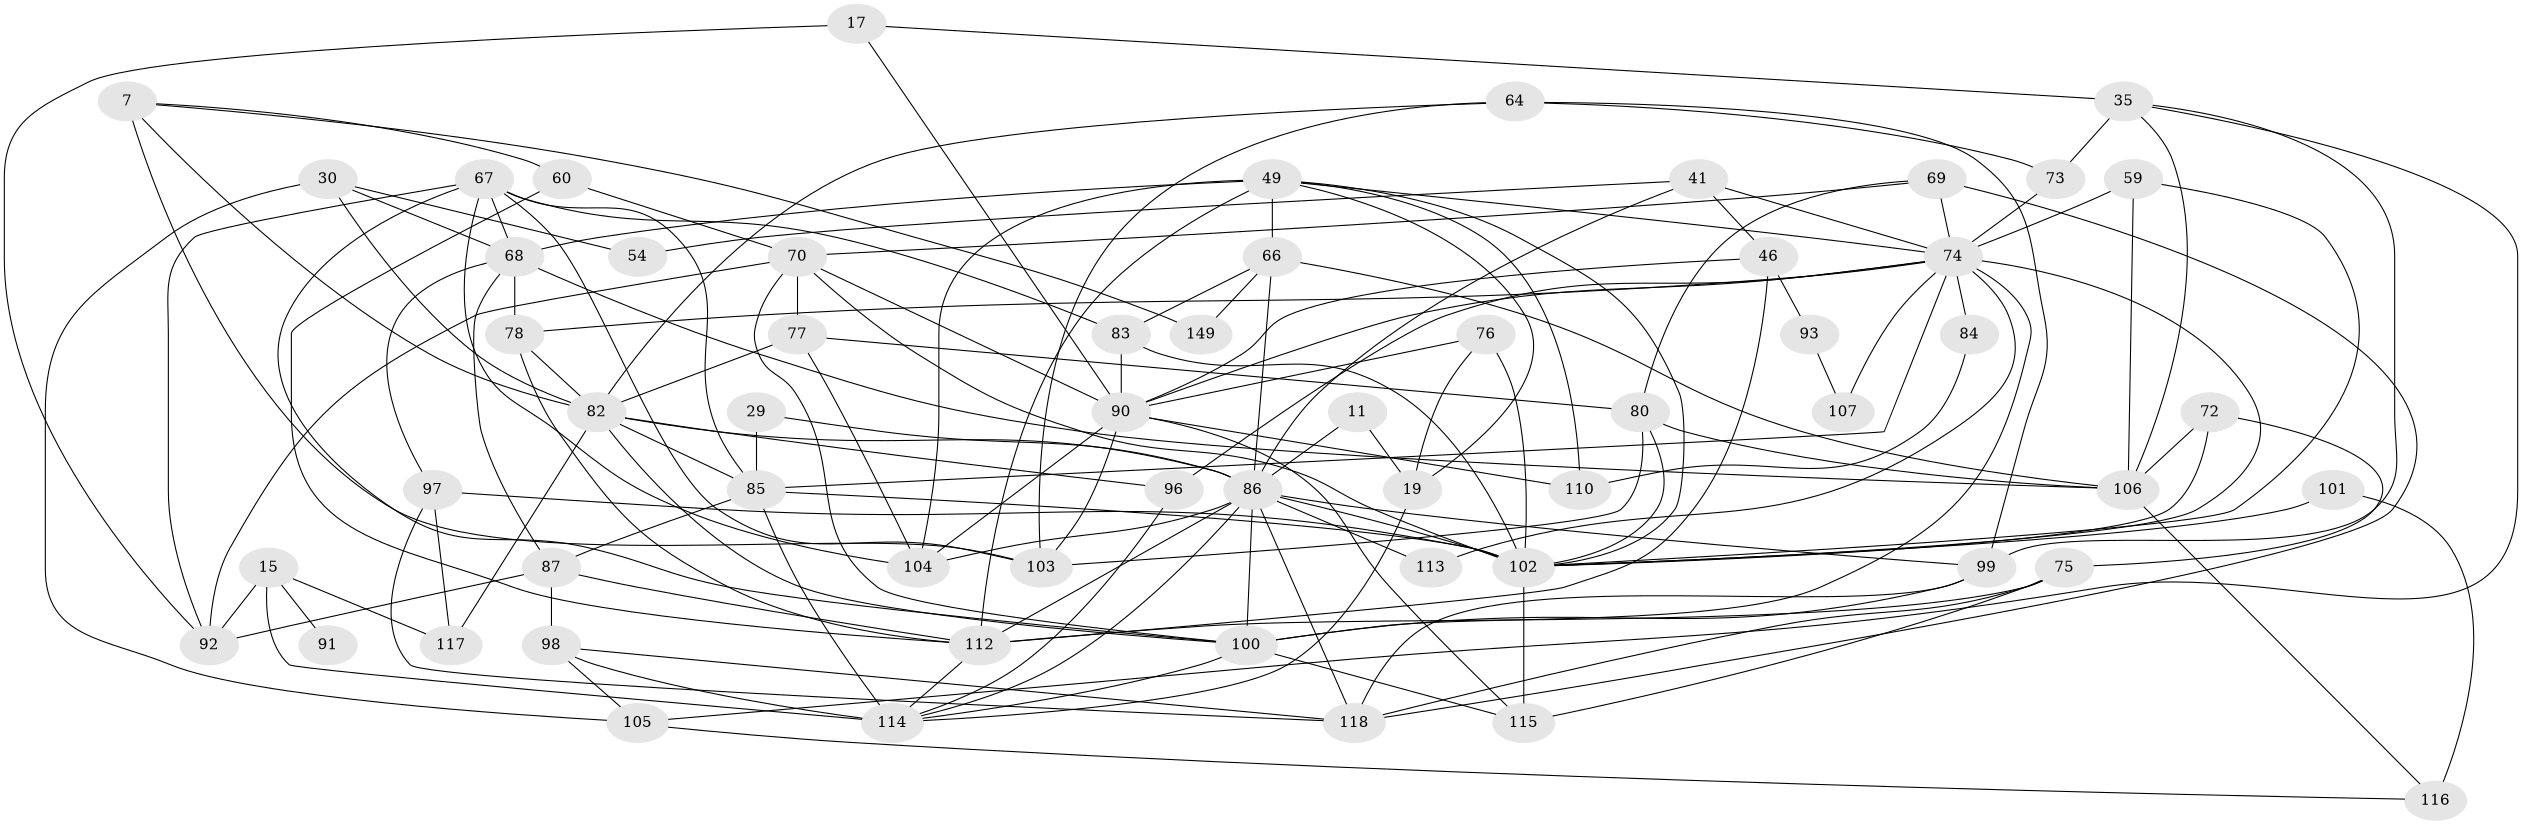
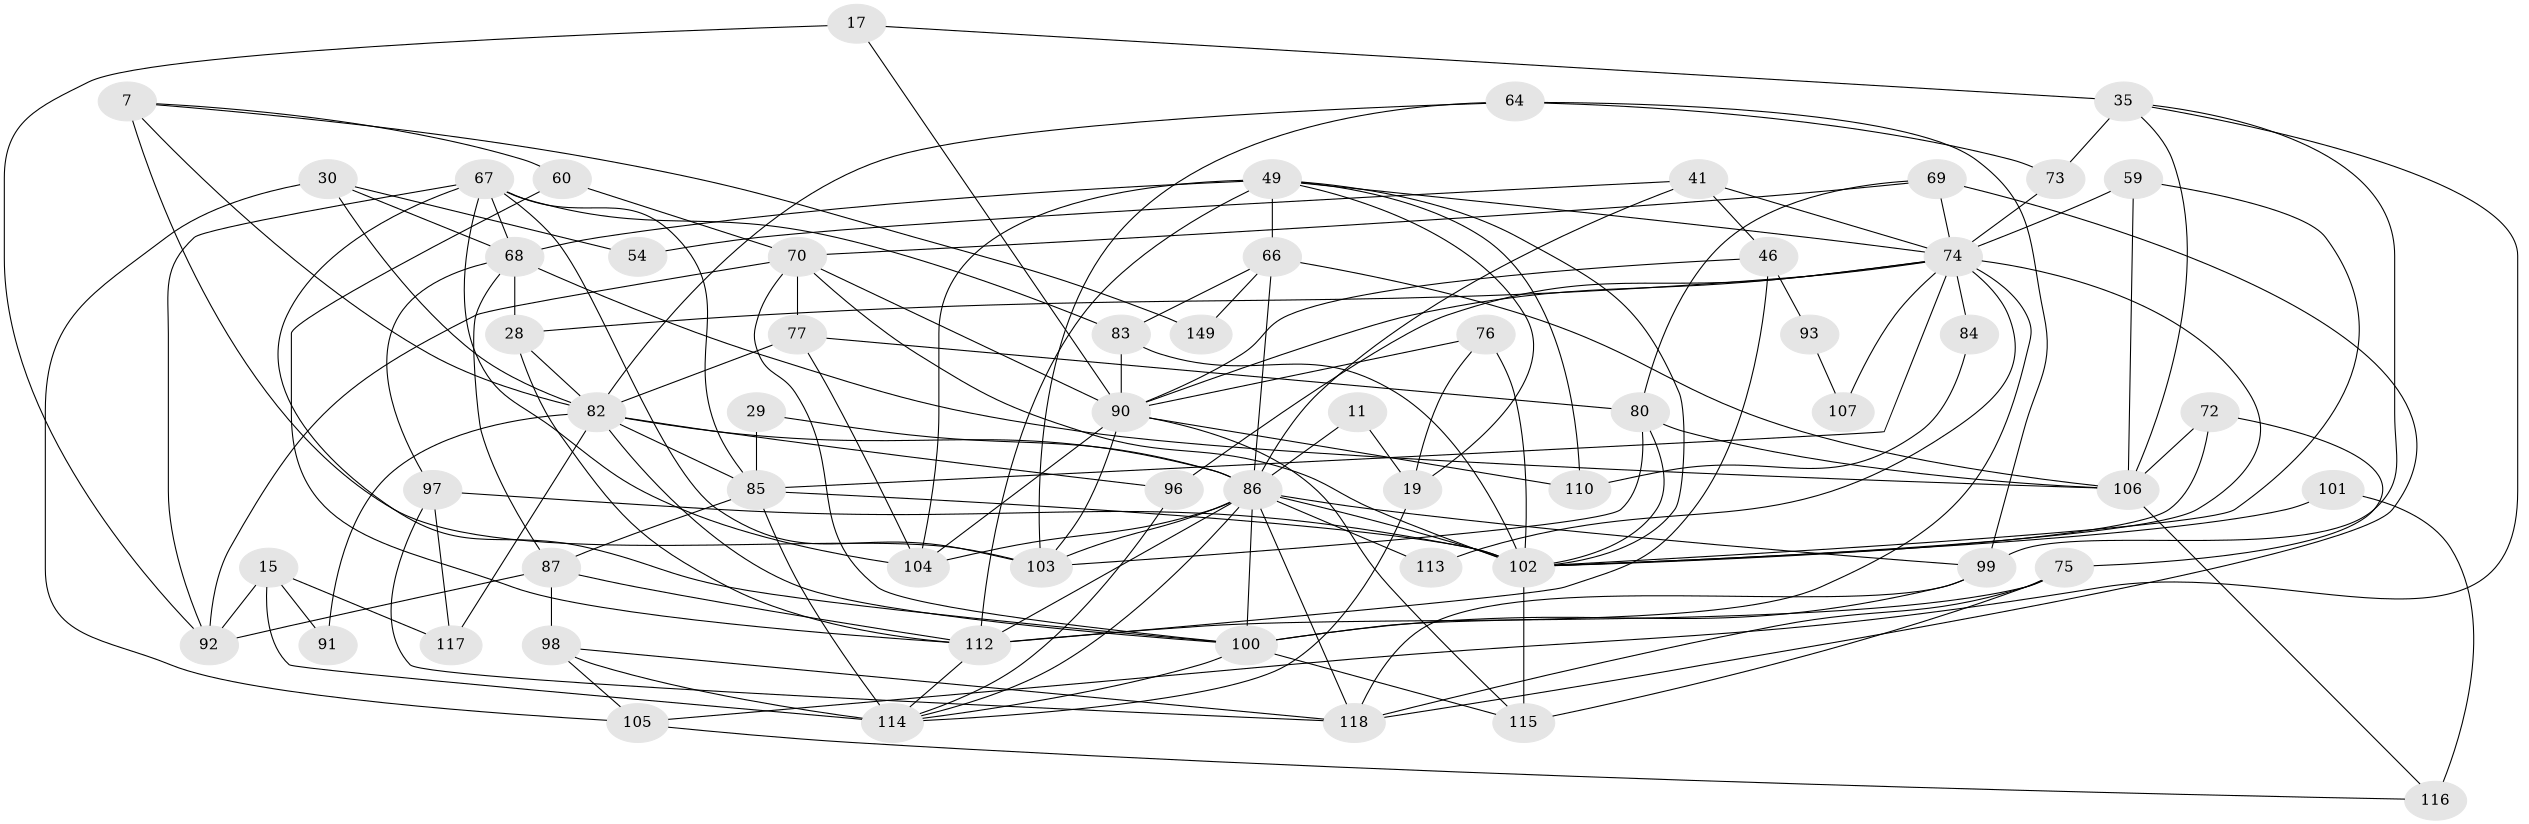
node "78": label "78" -> "28"
edge "82" -- "91": added
edge "86" -- "103": added
